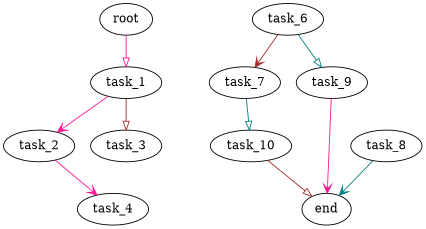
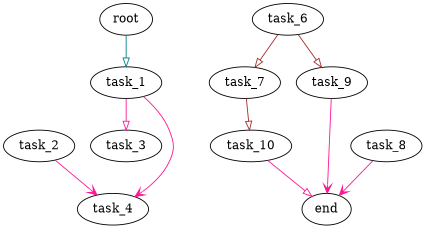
edge "root" -> "task_1": color deeppink -> teal
edge "task_6" -> "task_7": arrowhead vee -> onormal
edge "task_6" -> "task_9": color teal -> brown
edge "task_1" -> "task_3": color brown -> deeppink
edge "task_7" -> "task_10": color teal -> brown
edge "task_1" -> "task_2": now "task_1" -> "task_4"
edge "task_8" -> "end": color teal -> deeppink
edge "task_10" -> "end": color brown -> deeppink
